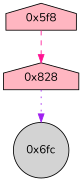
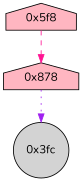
node "0x828": label "0x828" -> "0x878"
node "0x6fc": label "0x6fc" -> "0x3fc"
